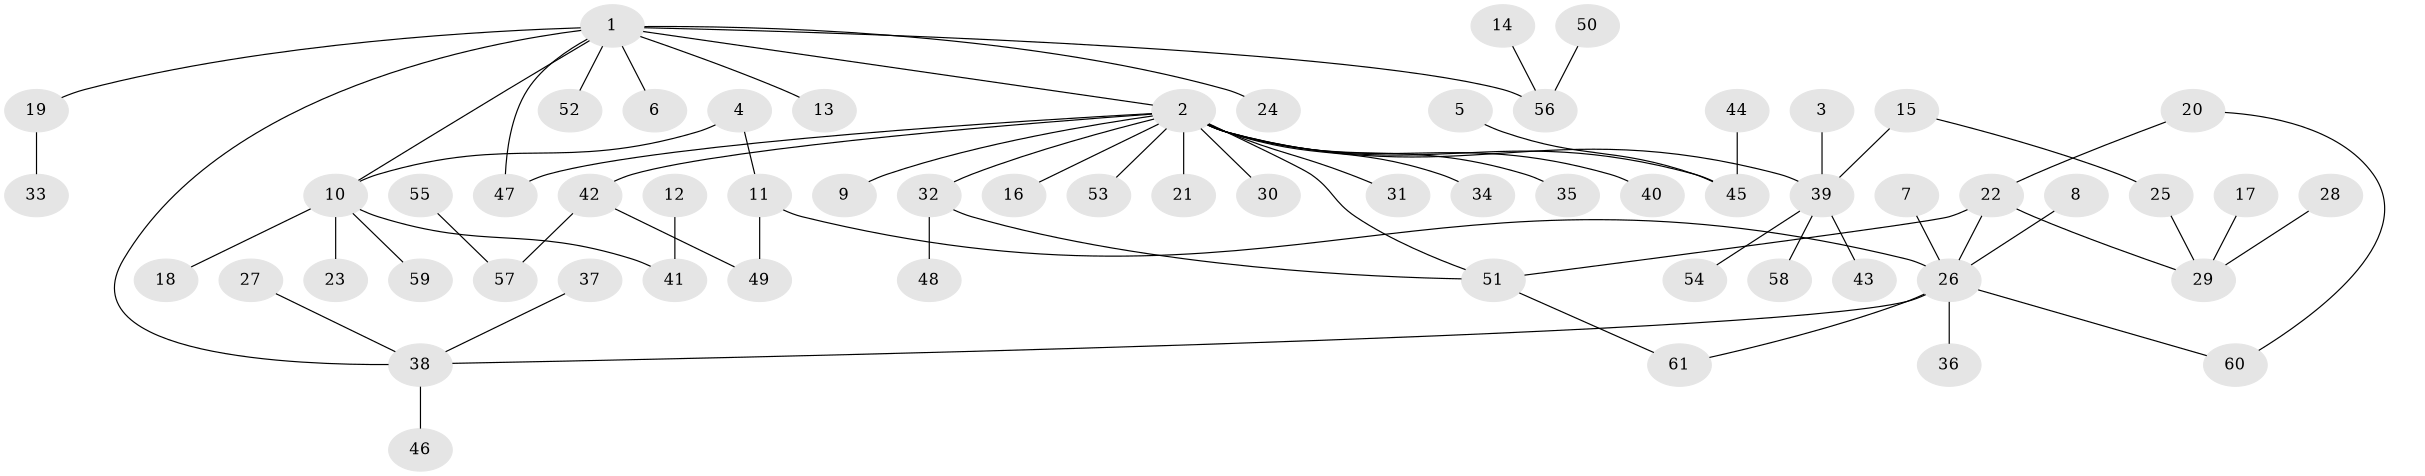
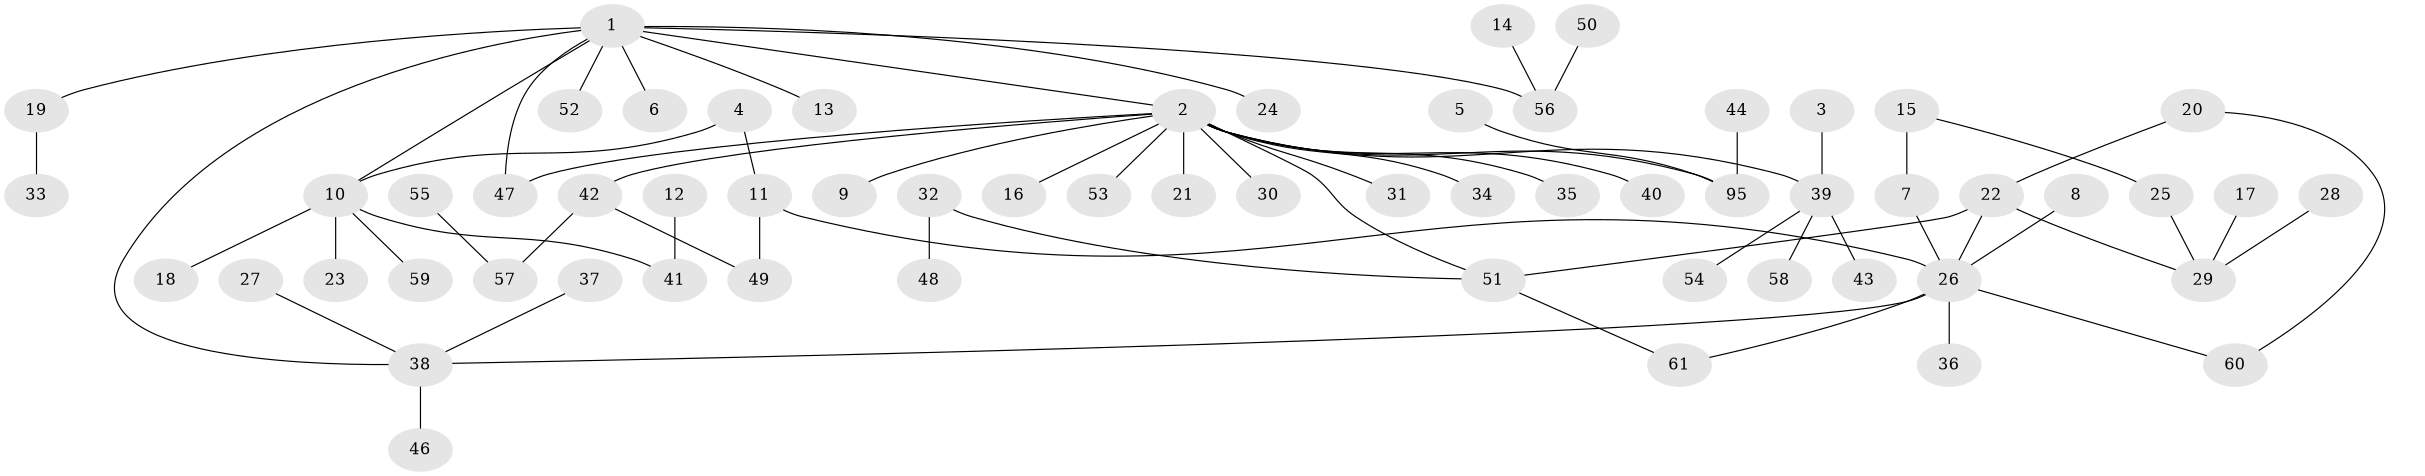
edge "2" -- "32": removed
edge "15" -- "39": now "15" -- "7"
node "45": label "45" -> "95"
